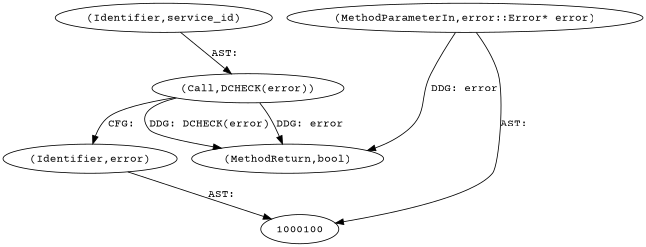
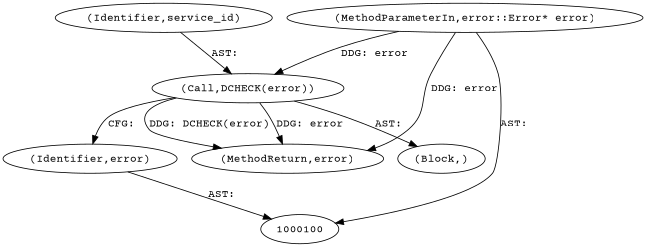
edge "(MethodParameterIn,error::Error* error)" -> "(Call,DCHECK(error))": added, label "DDG: error"
node "(MethodReturn,bool)": label "(MethodReturn,bool)" -> "(MethodReturn,error)"
node "(Block,)": added
